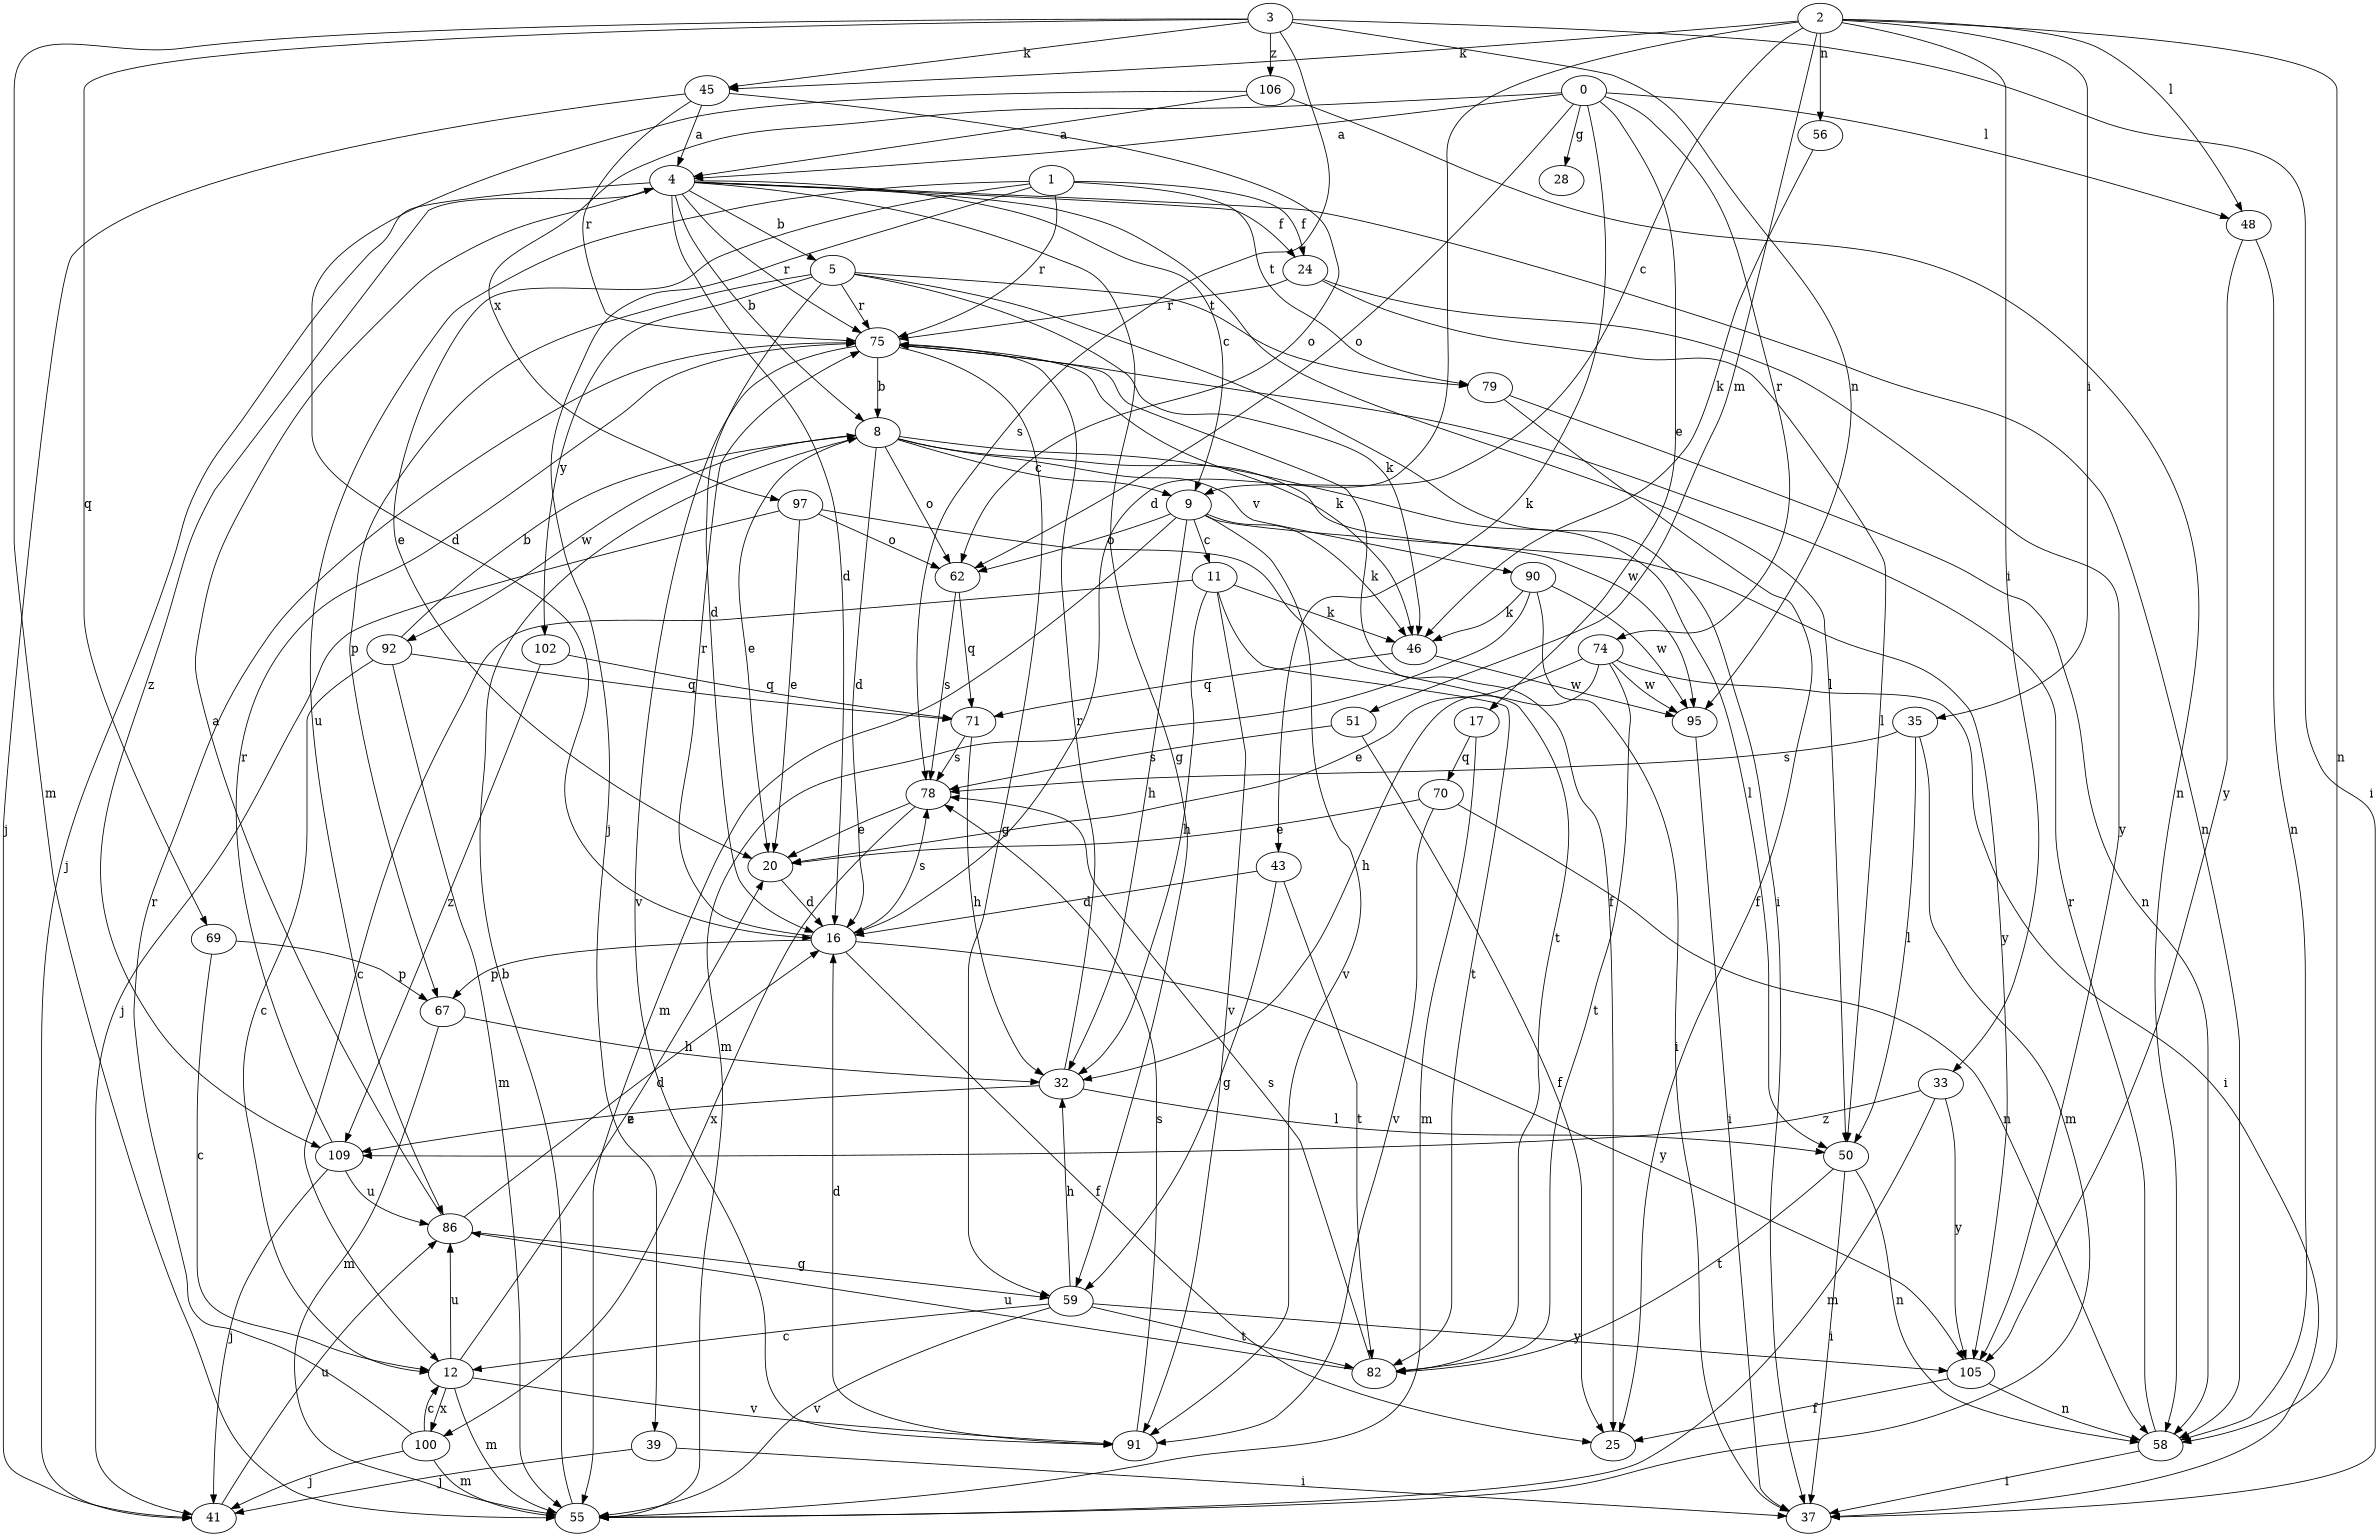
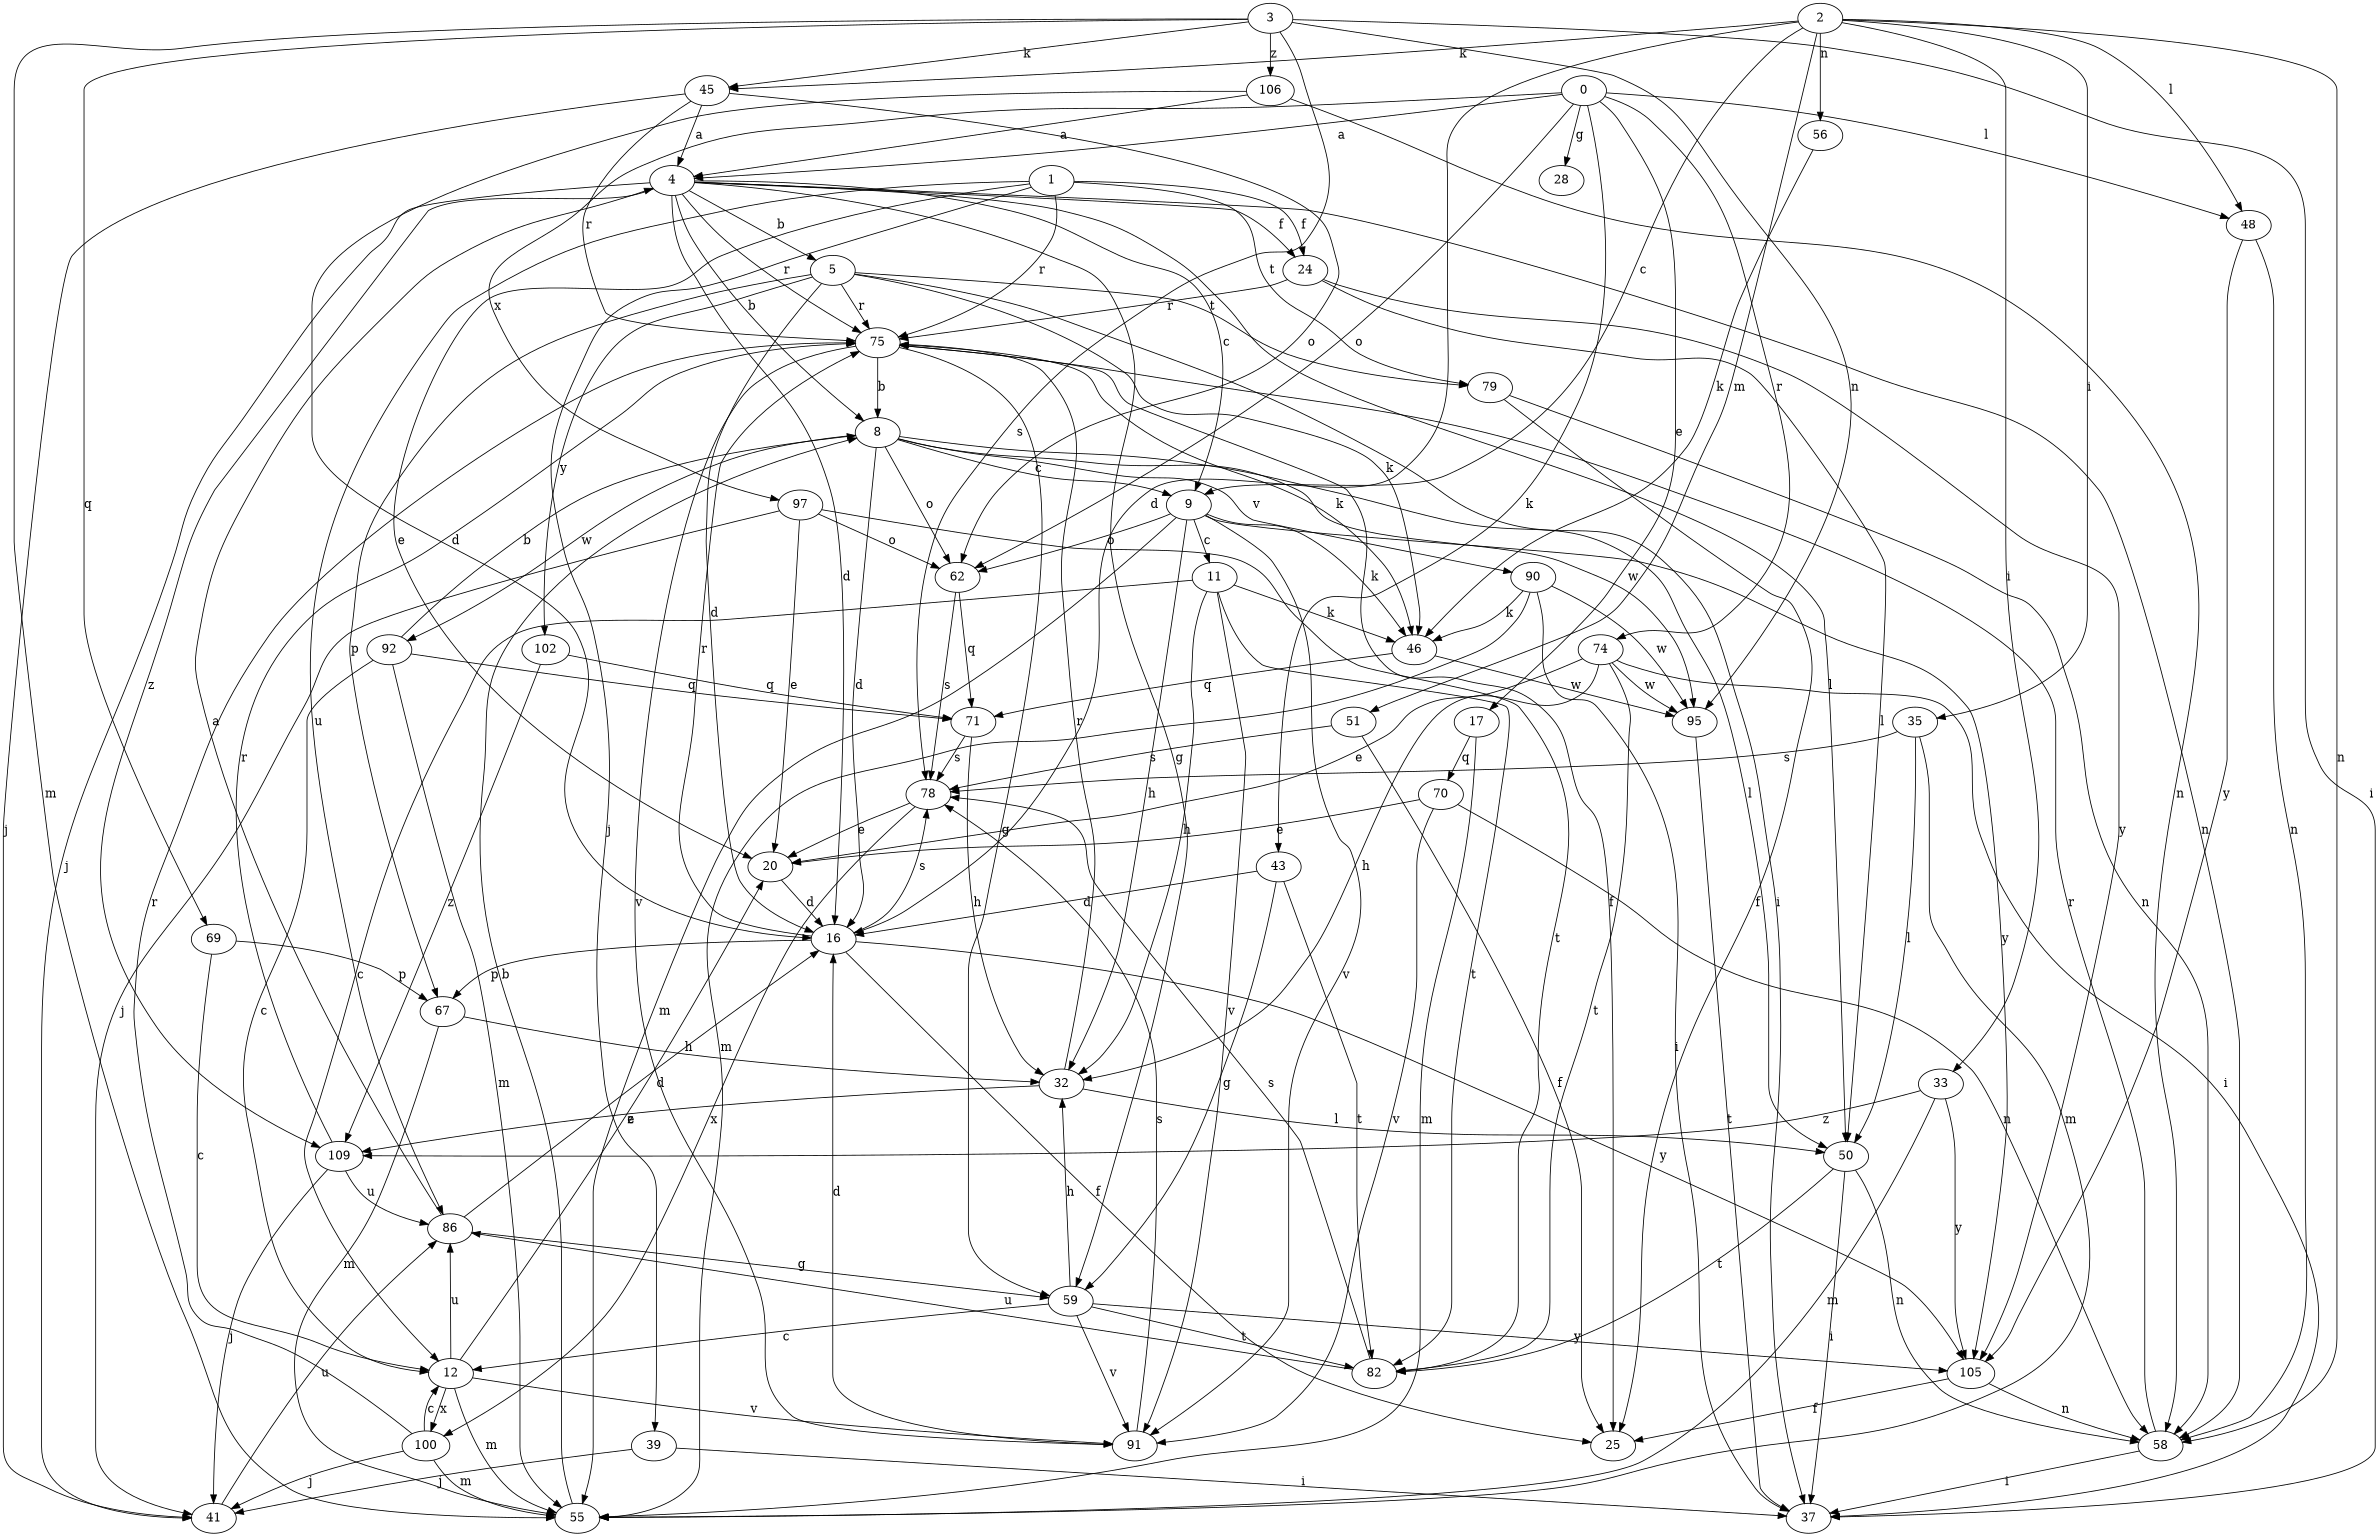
edge "8" -> "20": removed, label "e"
edge "95" -> "37": label "i" -> "t"
edge "59" -> "55": now "59" -> "91"
